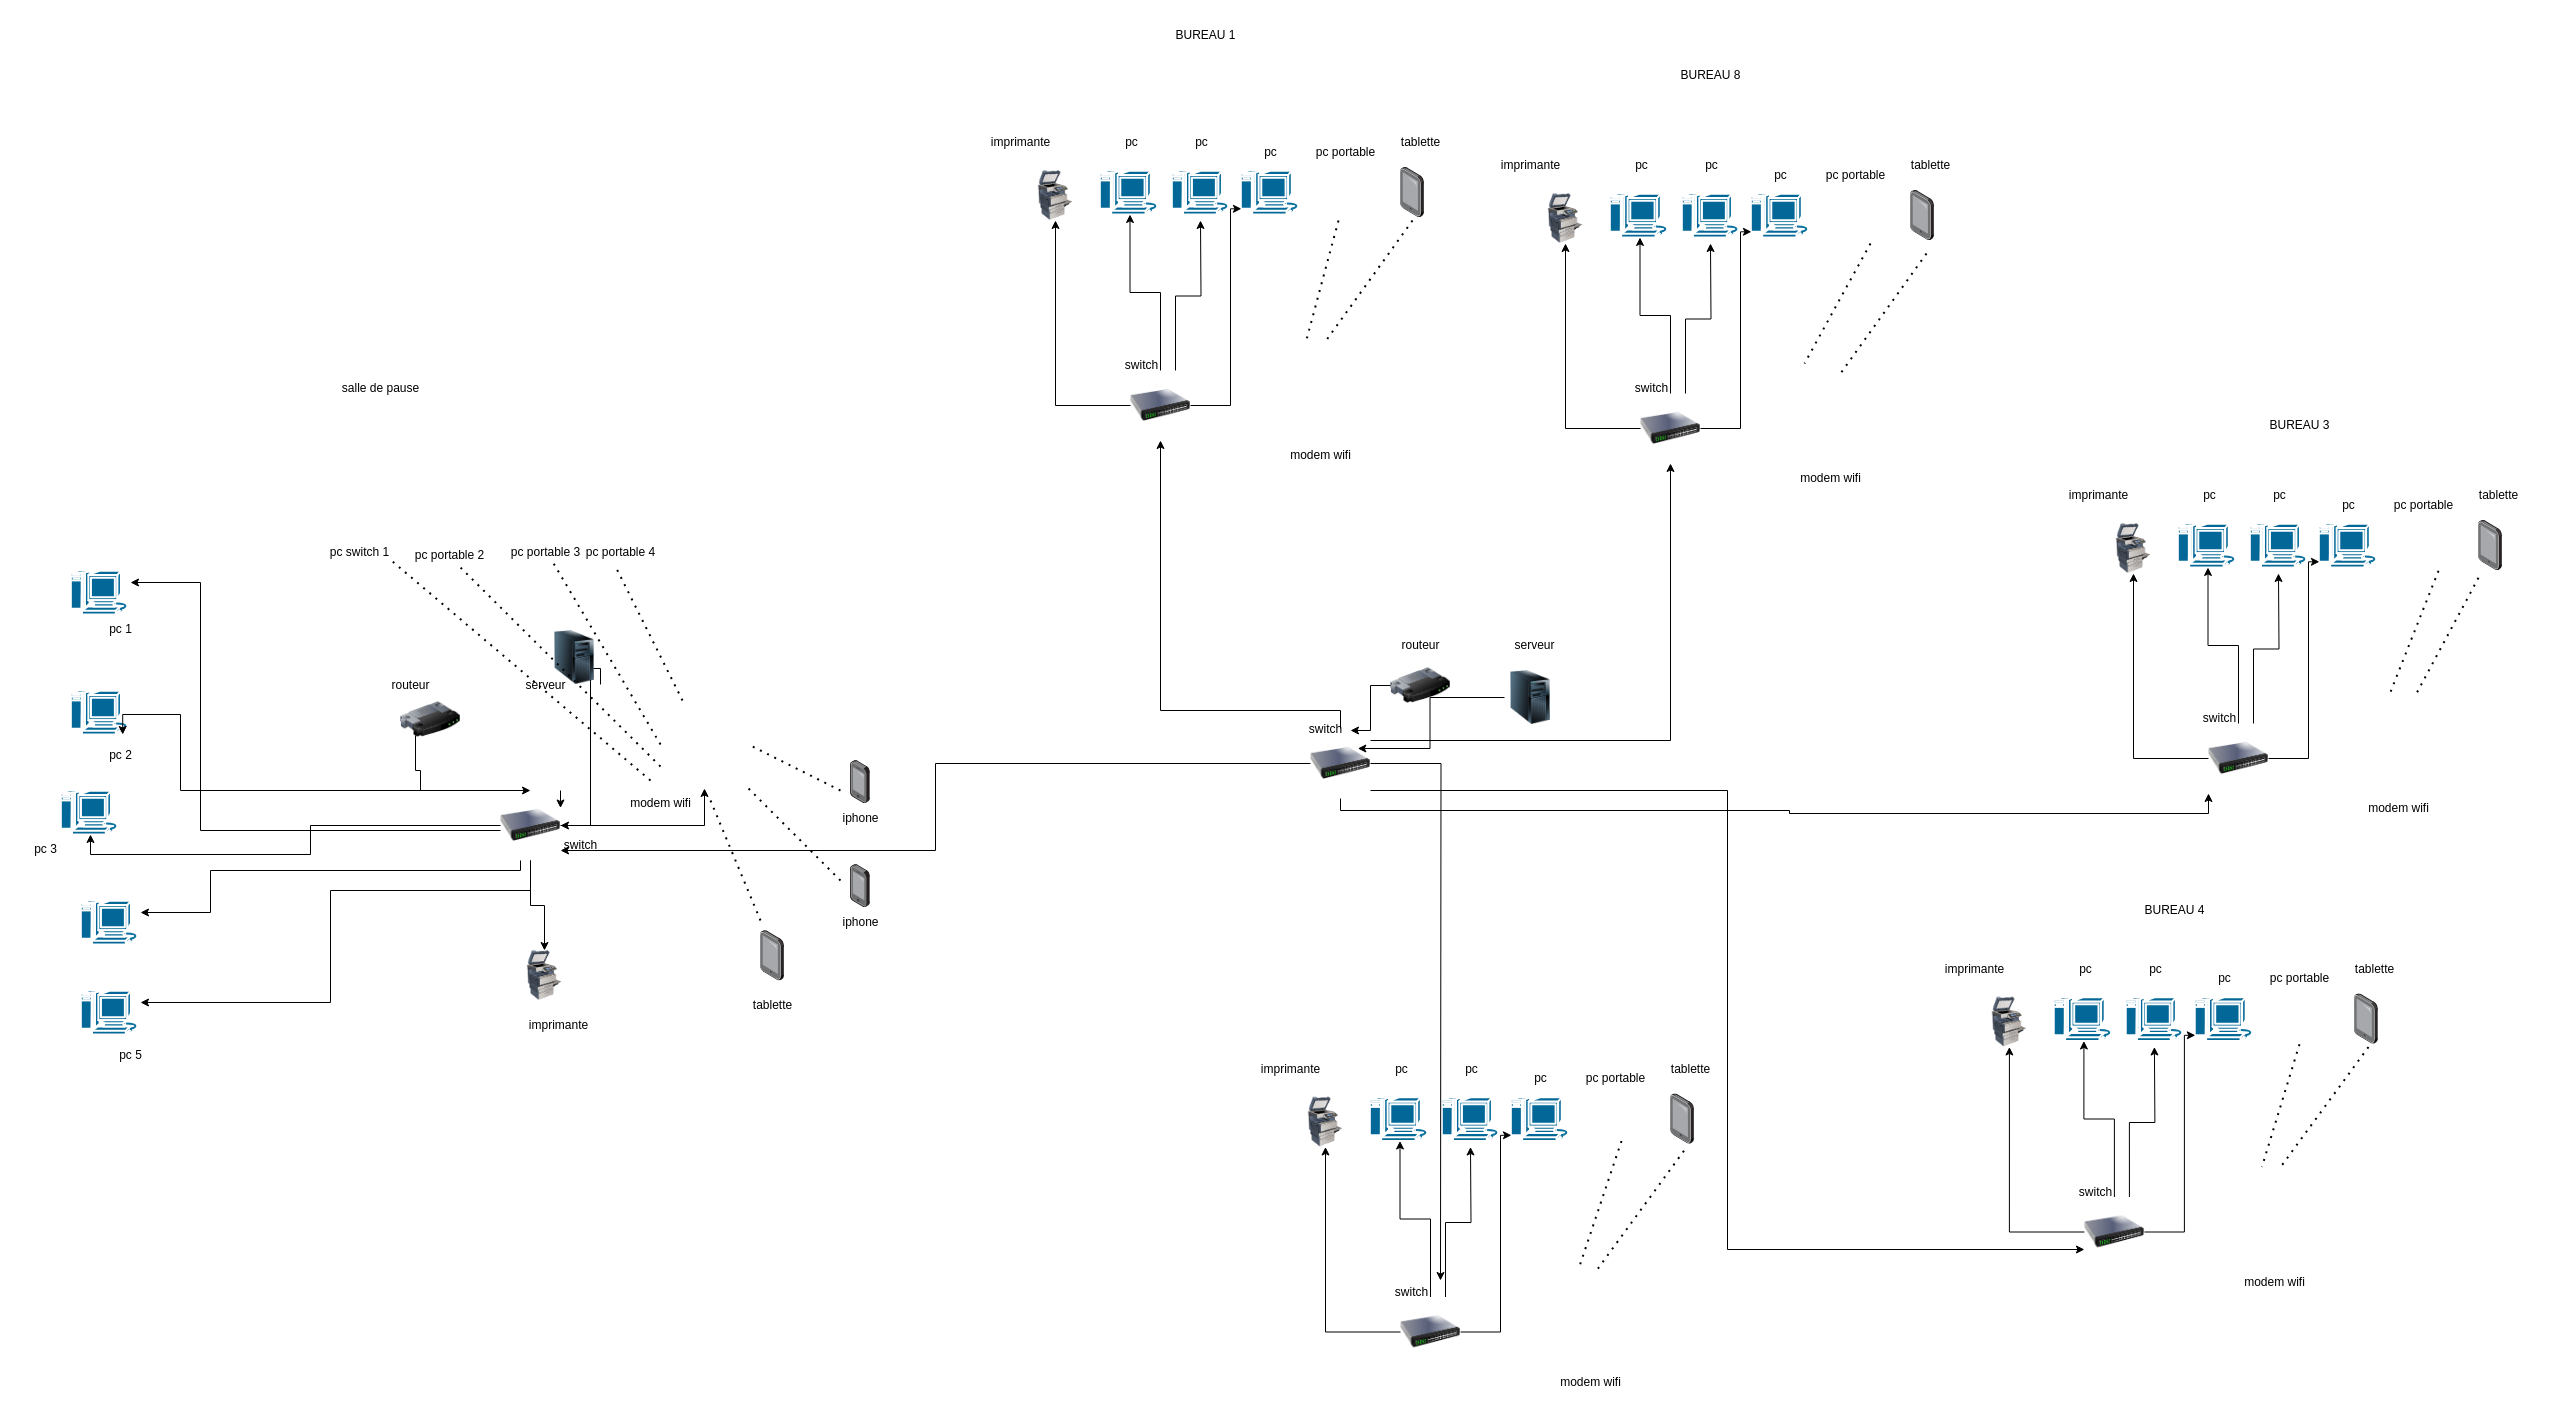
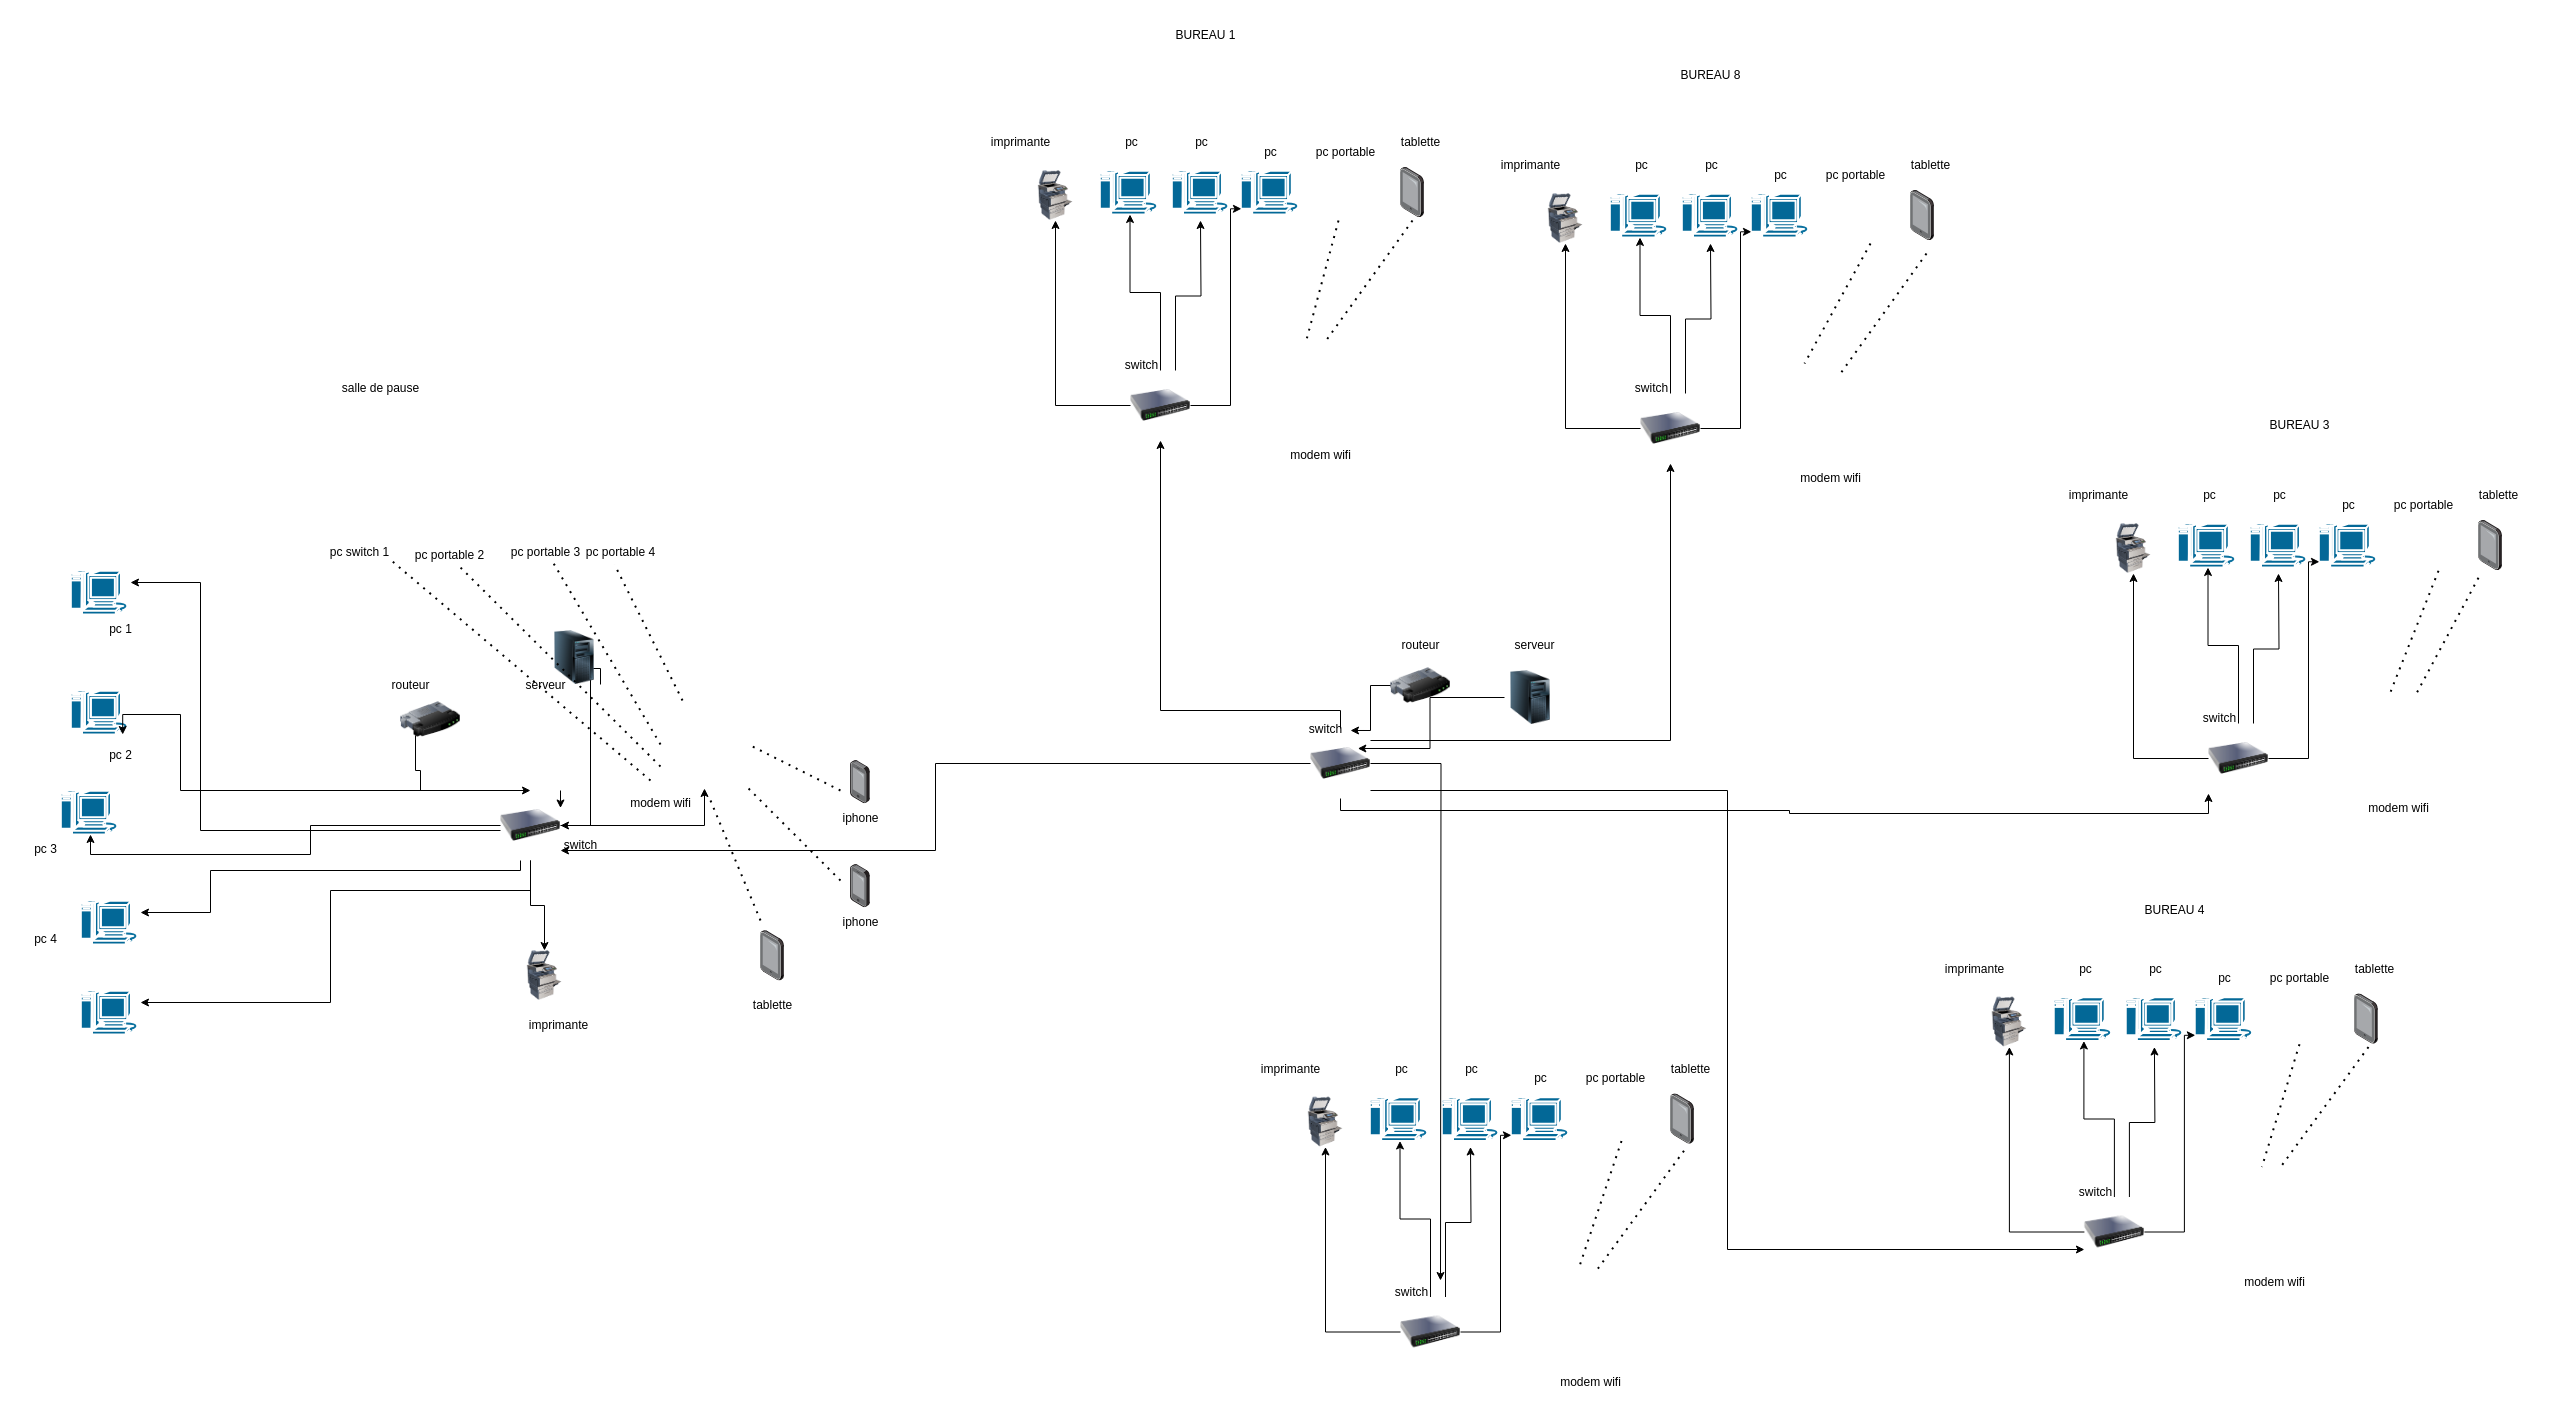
node "pc 4": added
node "pc 5": removed
